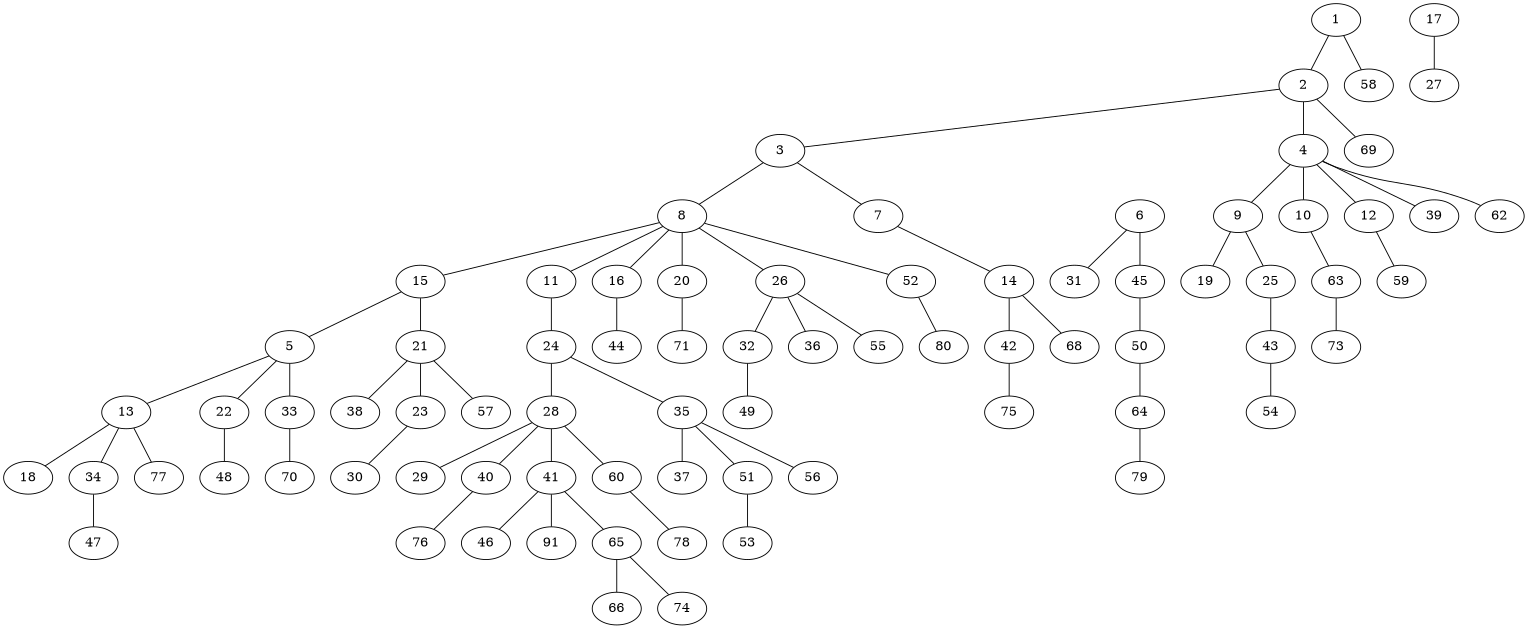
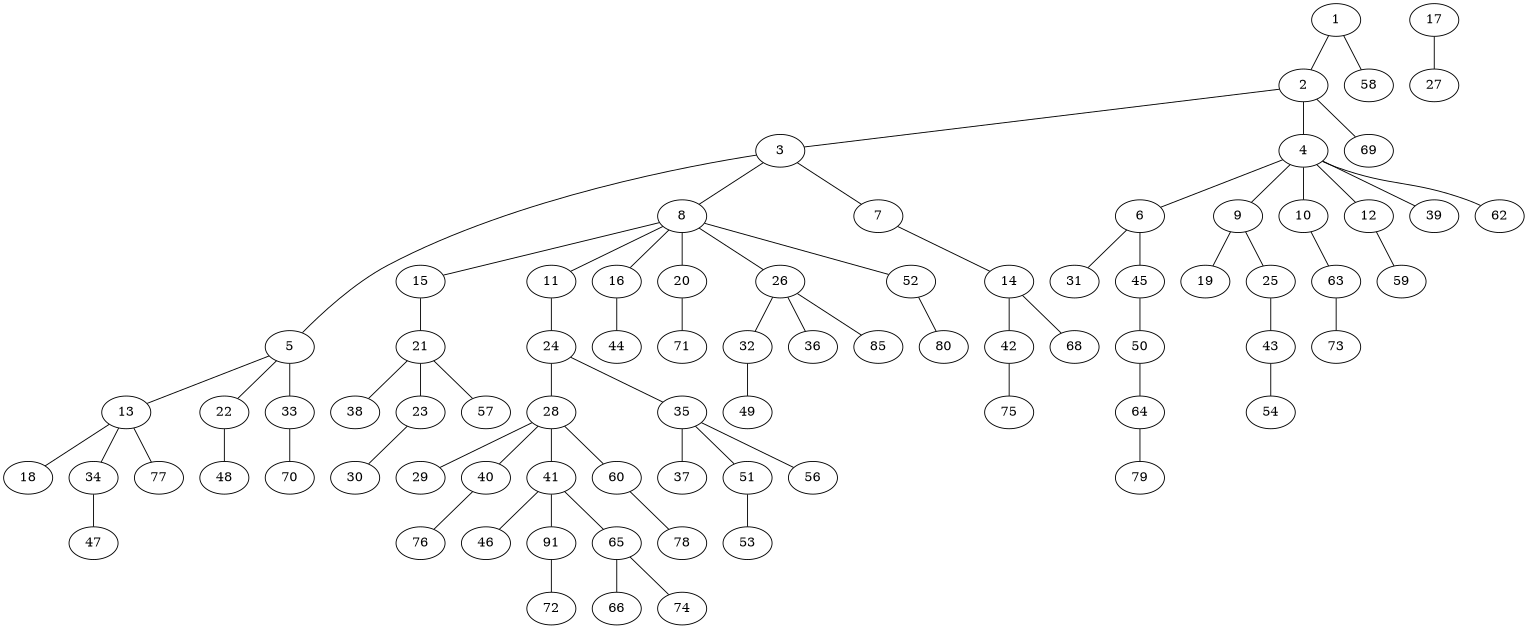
edge "4" -- "6": added
edge "15" -- "5": now "3" -- "5"
node "55": label "55" -> "85"
node "72": added
